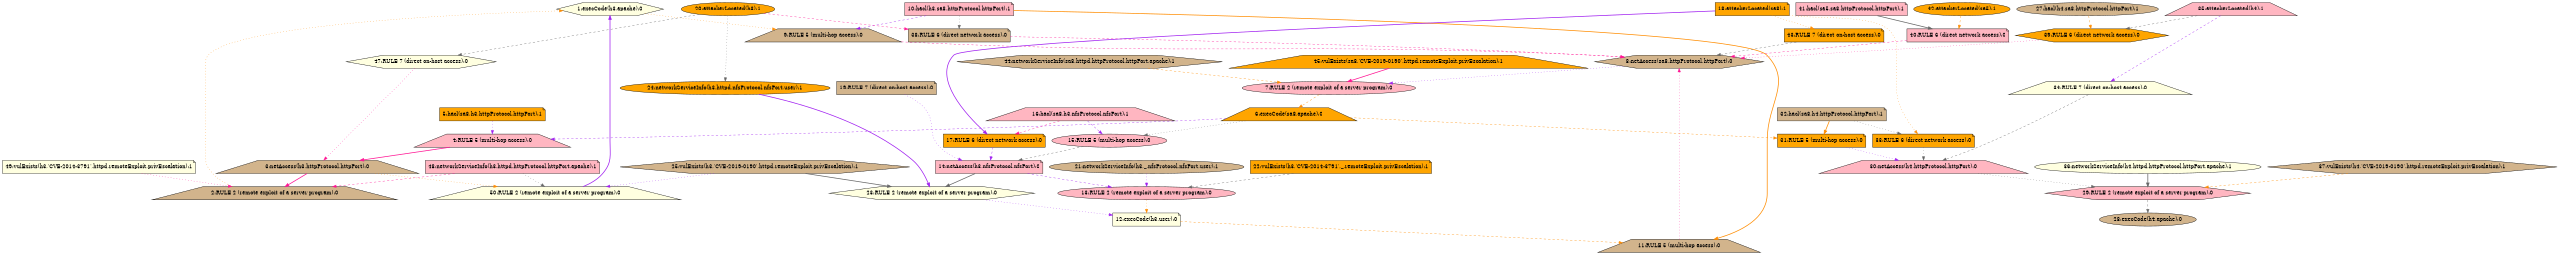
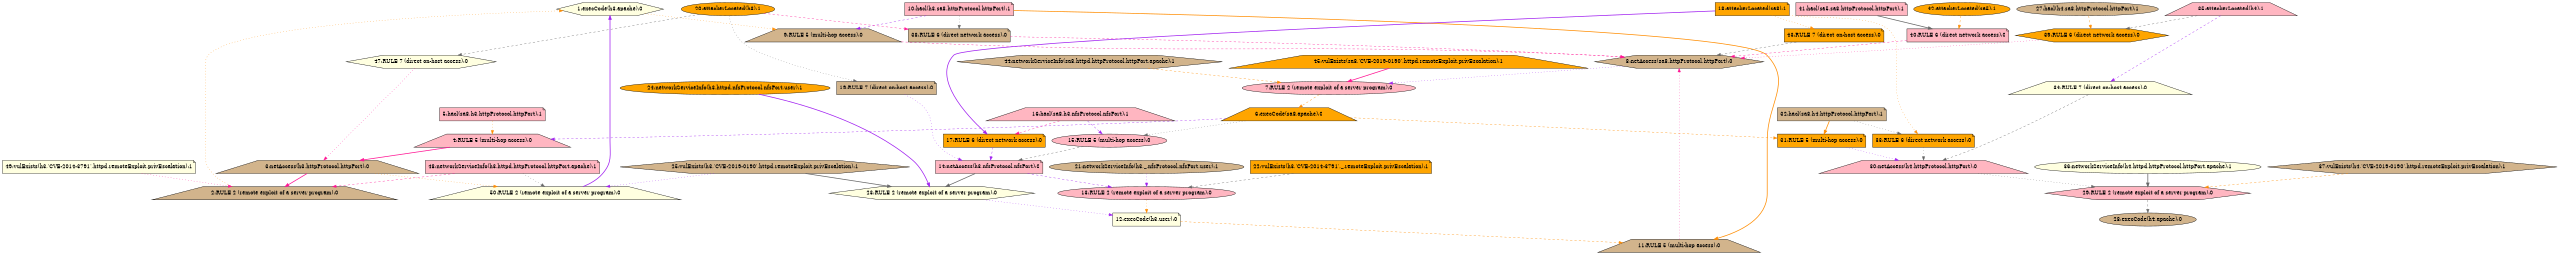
edge "20:attackerLocated(h3):1" -> "24:networkServiceInfo(h3,httpd,nfsProtocol,nfsPort,user):1": now "20:attackerLocated(h3):1" -> "19:RULE 7 (direct on-host access):0"
node "5:hacl(sa8,h3,httpProtocol,httpPort):1": fillcolor orange -> lightpink
edge "5:hacl(sa8,h3,httpProtocol,httpPort):1" -> "4:RULE 5 (multi-hop access):0": color purple -> darkorange
